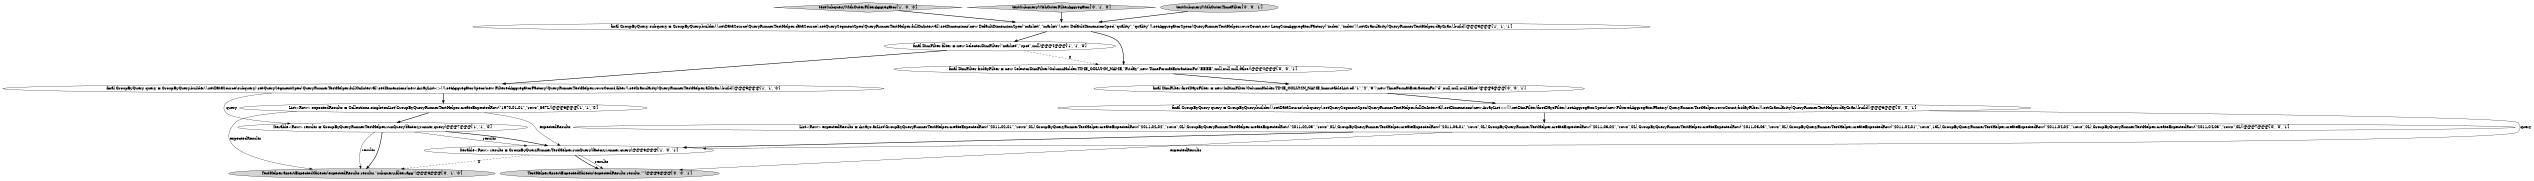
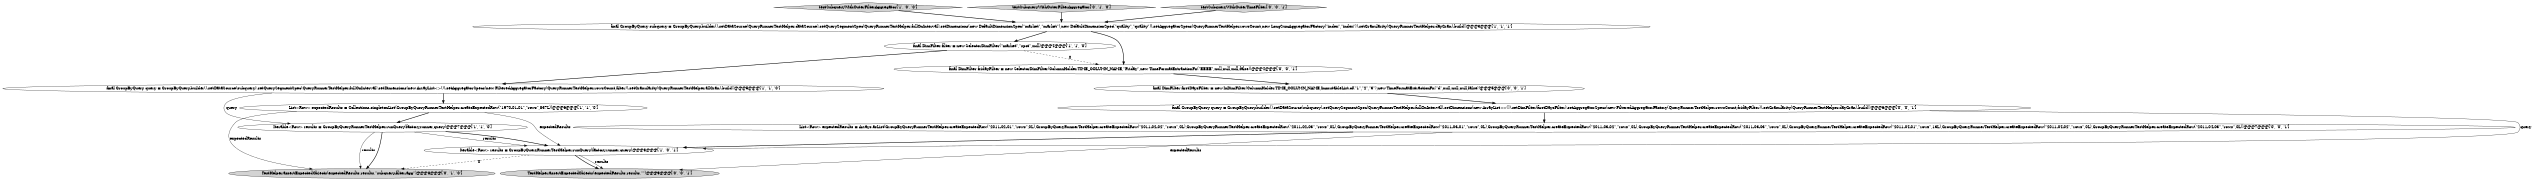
node "testSubqueryWithOuterTimeFilter['0', '0', '1']": shape ellipse -> diamond
